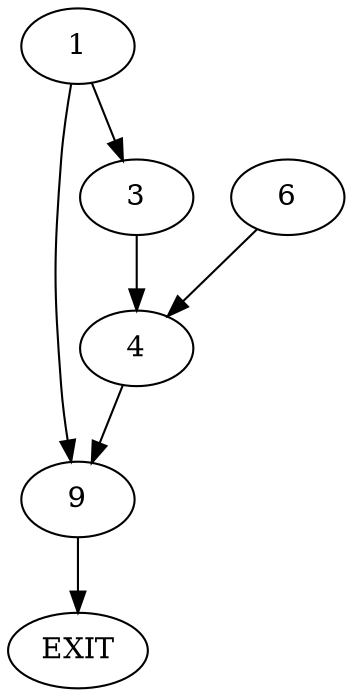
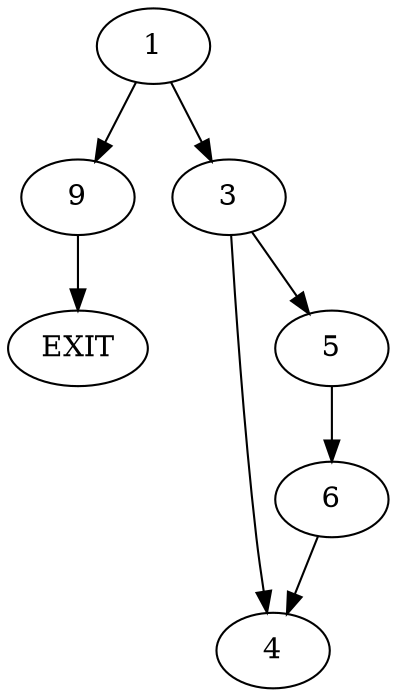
node "5": added
edge "4" -> "9": removed
